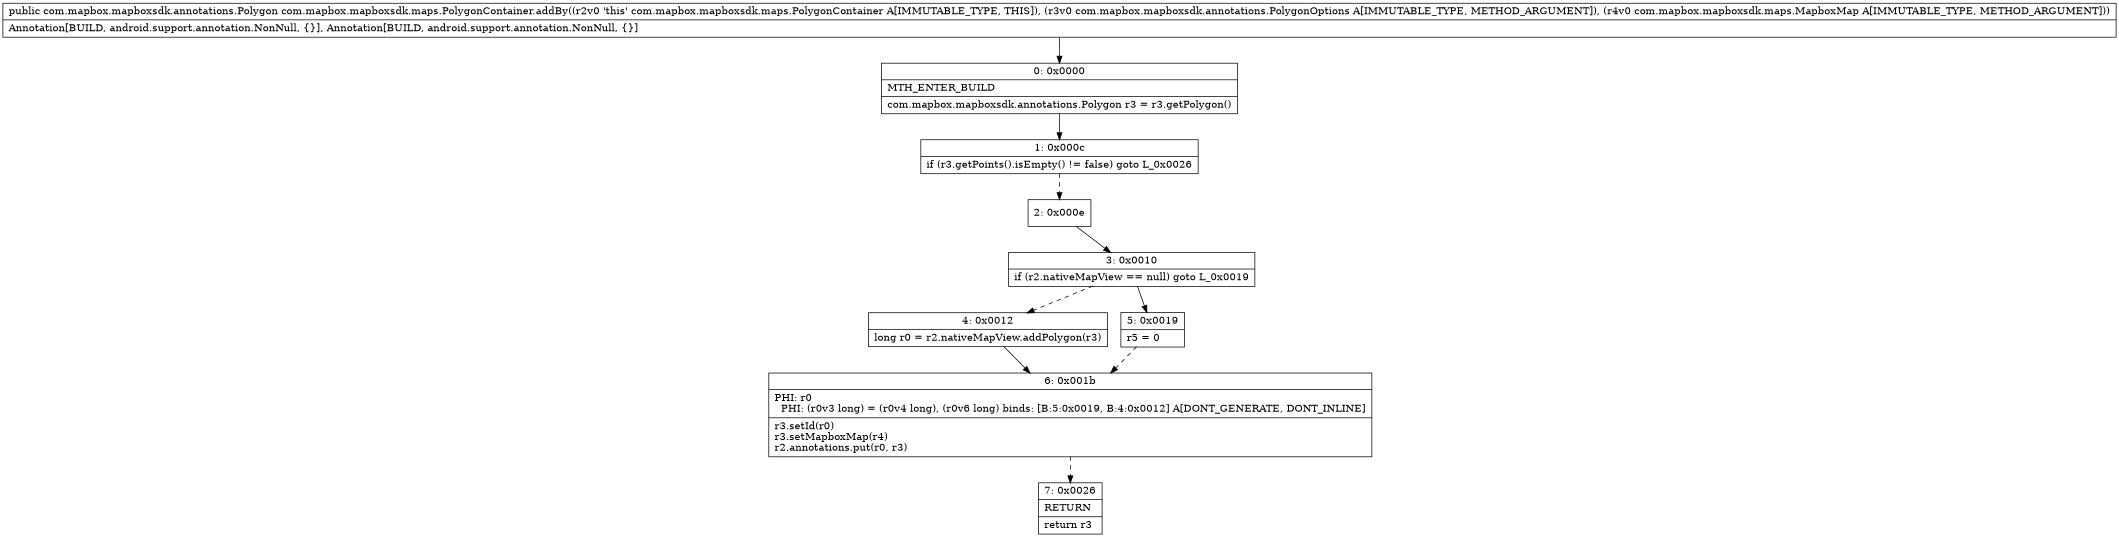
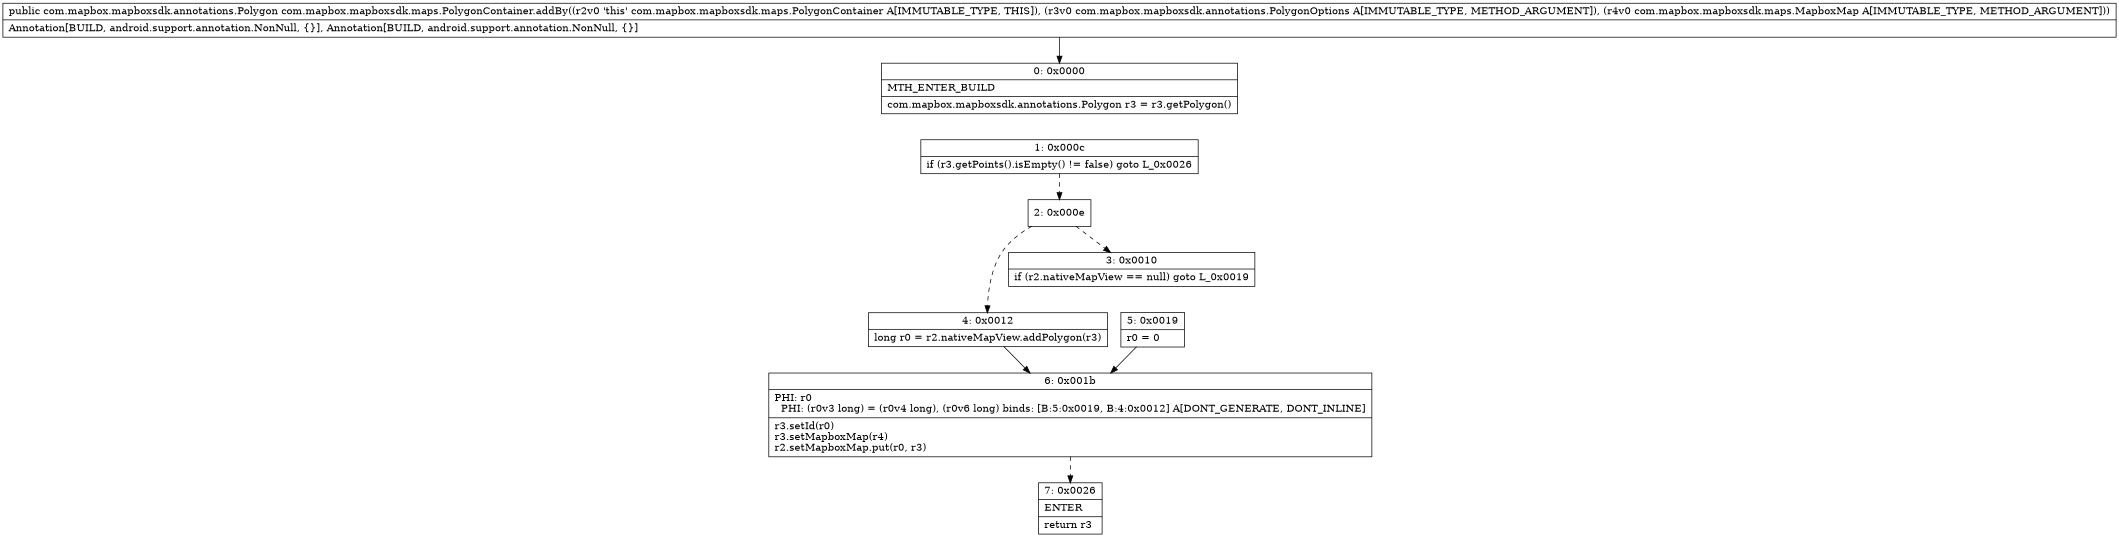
edge "0: 0x0000" -> "1: 0x000c": removed
edge "2: 0x000e" -> "3: 0x0010": style solid -> dashed
edge "3: 0x0010" -> "5: 0x0019": removed
edge "3: 0x0010" -> "4: 0x0012": now "2: 0x000e" -> "4: 0x0012"
node "5: 0x0019": text "r5 = 0" -> "r0 = 0"
edge "5: 0x0019" -> "6: 0x001b": style dashed -> solid
node "6: 0x001b": text "r2.annotations.put(r0, r3)" -> "r2.setMapboxMap.put(r0, r3)"
node "7: 0x0026": text "RETURN" -> "ENTER"
